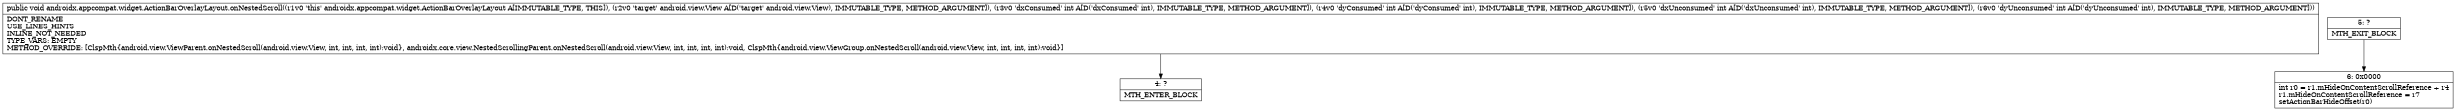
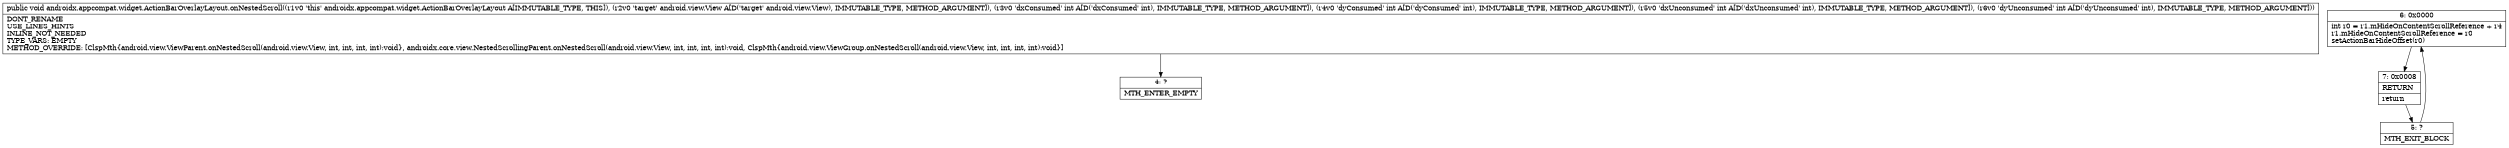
node "7: 0x0008": added
node "4: ?": text "MTH_ENTER_BLOCK" -> "MTH_ENTER_EMPTY"
node "6: 0x0000": text "r1.mHideOnContentScrollReference = r7" -> "r1.mHideOnContentScrollReference = r0"
